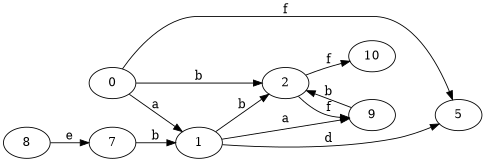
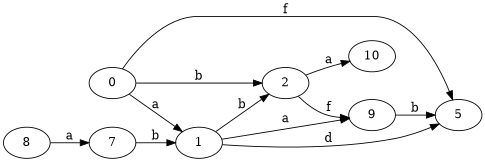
edge "2" -> "10": label "f" -> "a"
edge "9" -> "2": now "9" -> "5"
edge "8" -> "7": label "e" -> "a"
